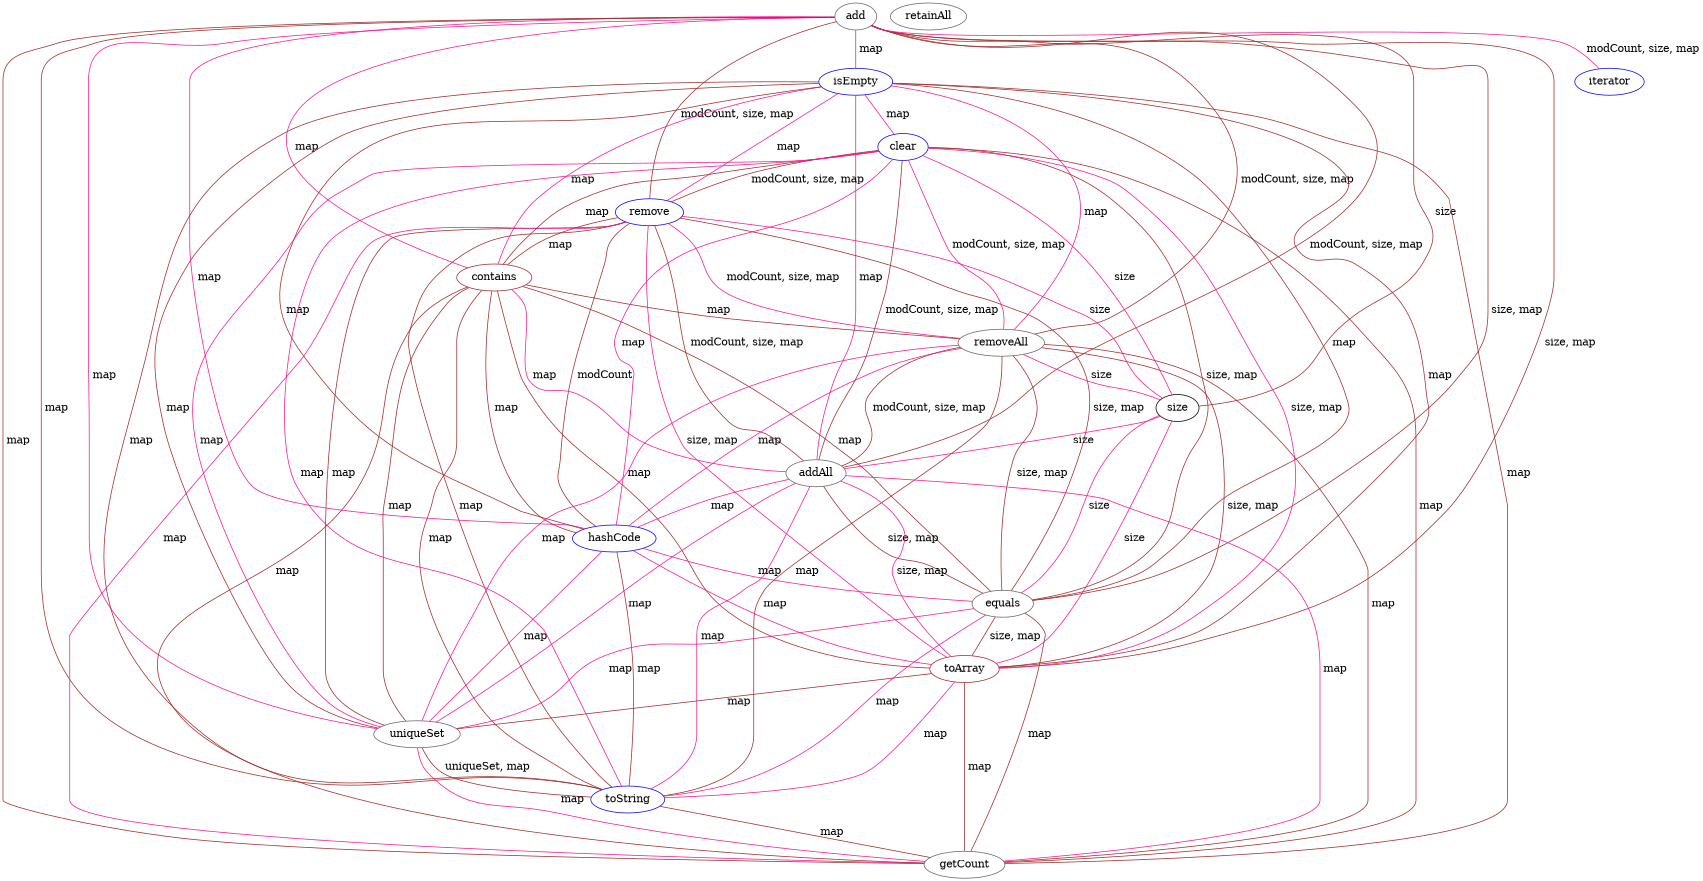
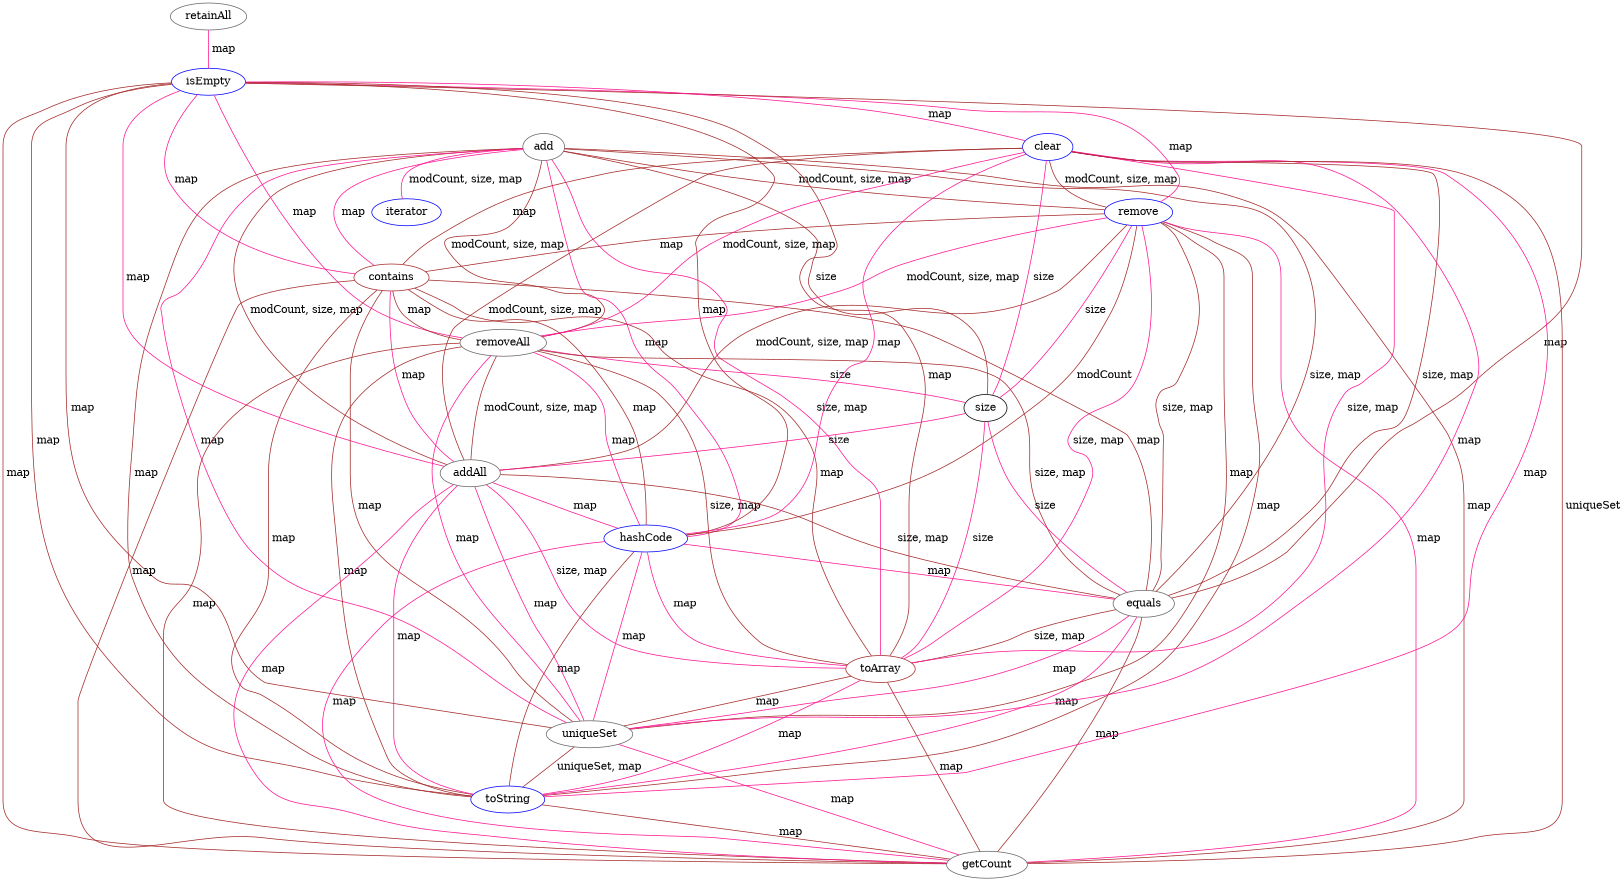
edge "add" -- "isEmpty": now "retainAll" -- "isEmpty"
edge "add" -- "toArray": color brown -> deeppink
edge "clear" -- "getCount": label " map" -> " uniqueSet"
edge "hashCode" -- "getCount": added, label "map"
